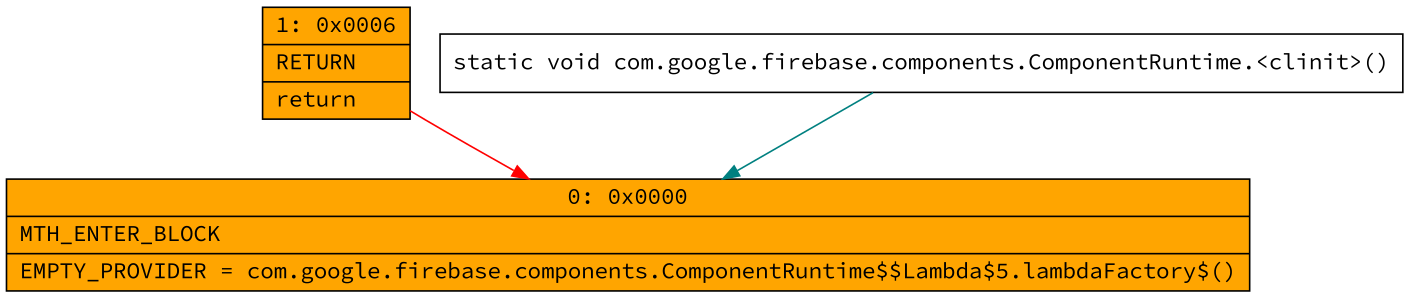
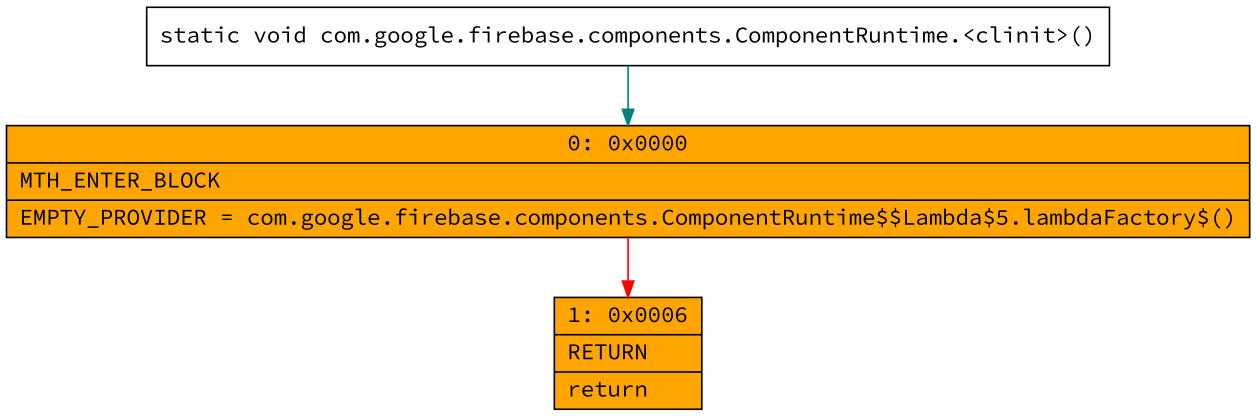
edge "1: 0x0006" -> "0: 0x0000": reversed
